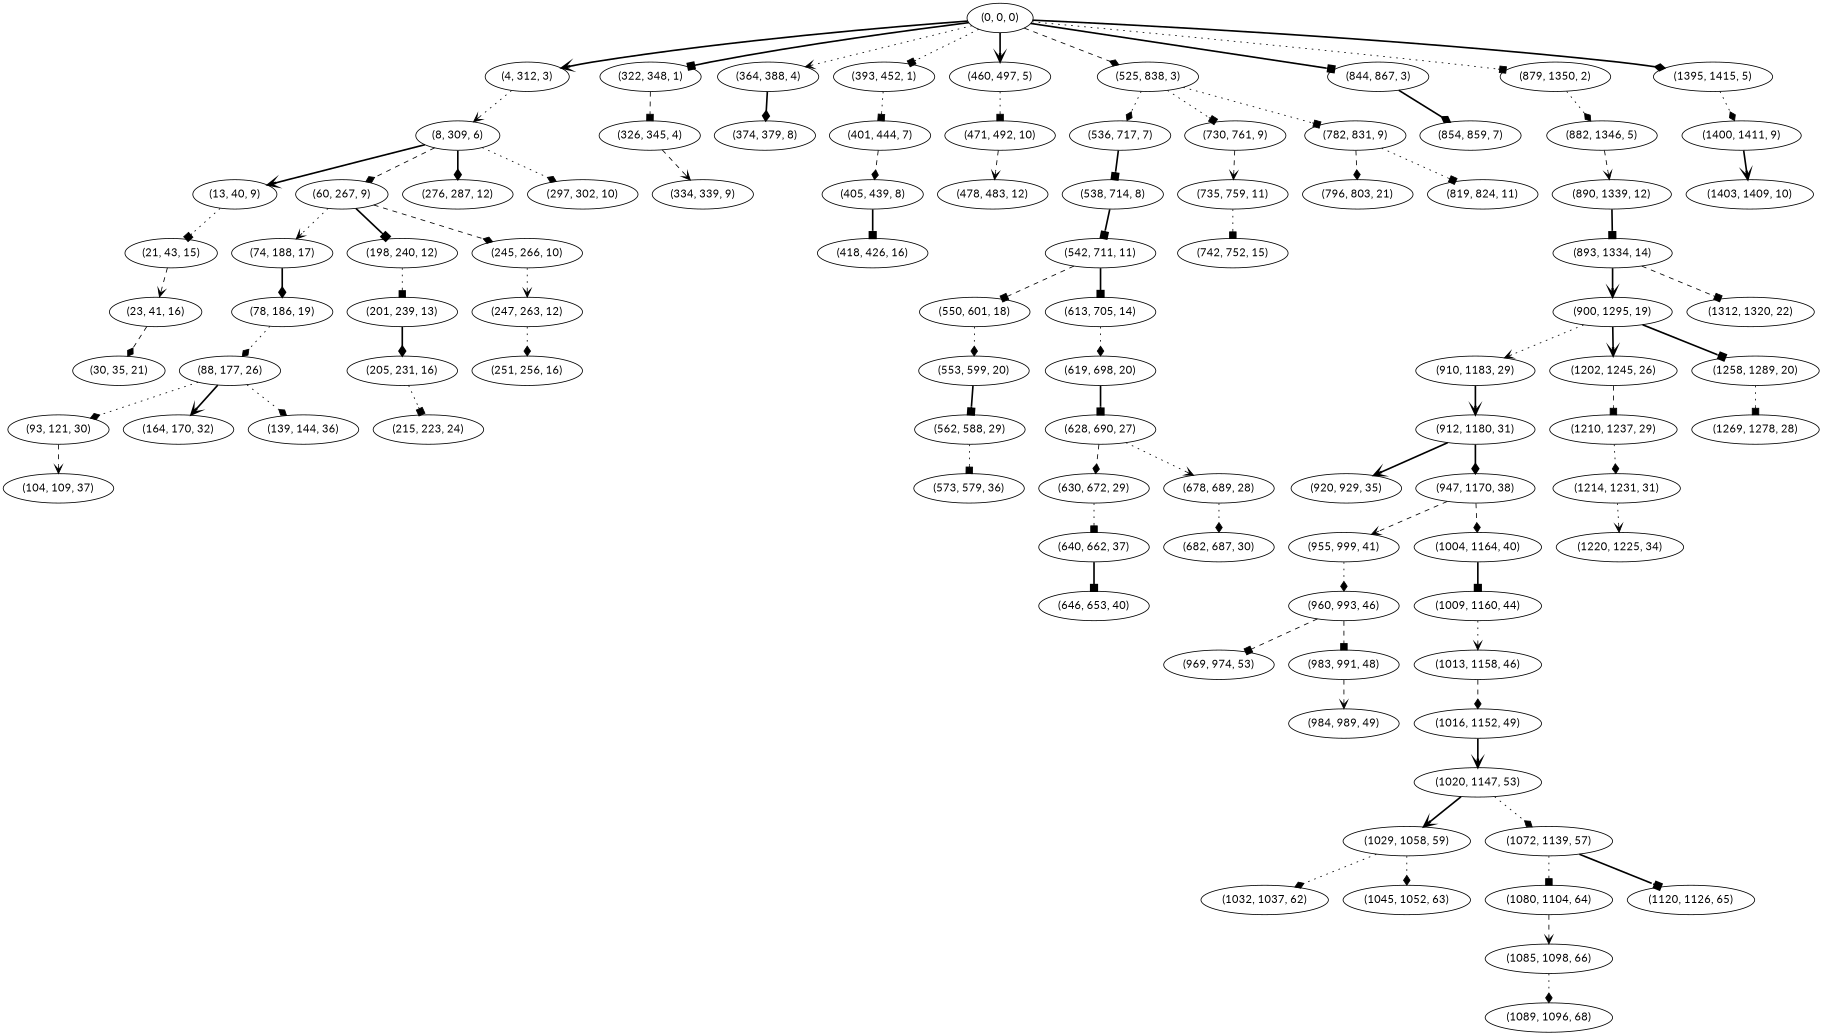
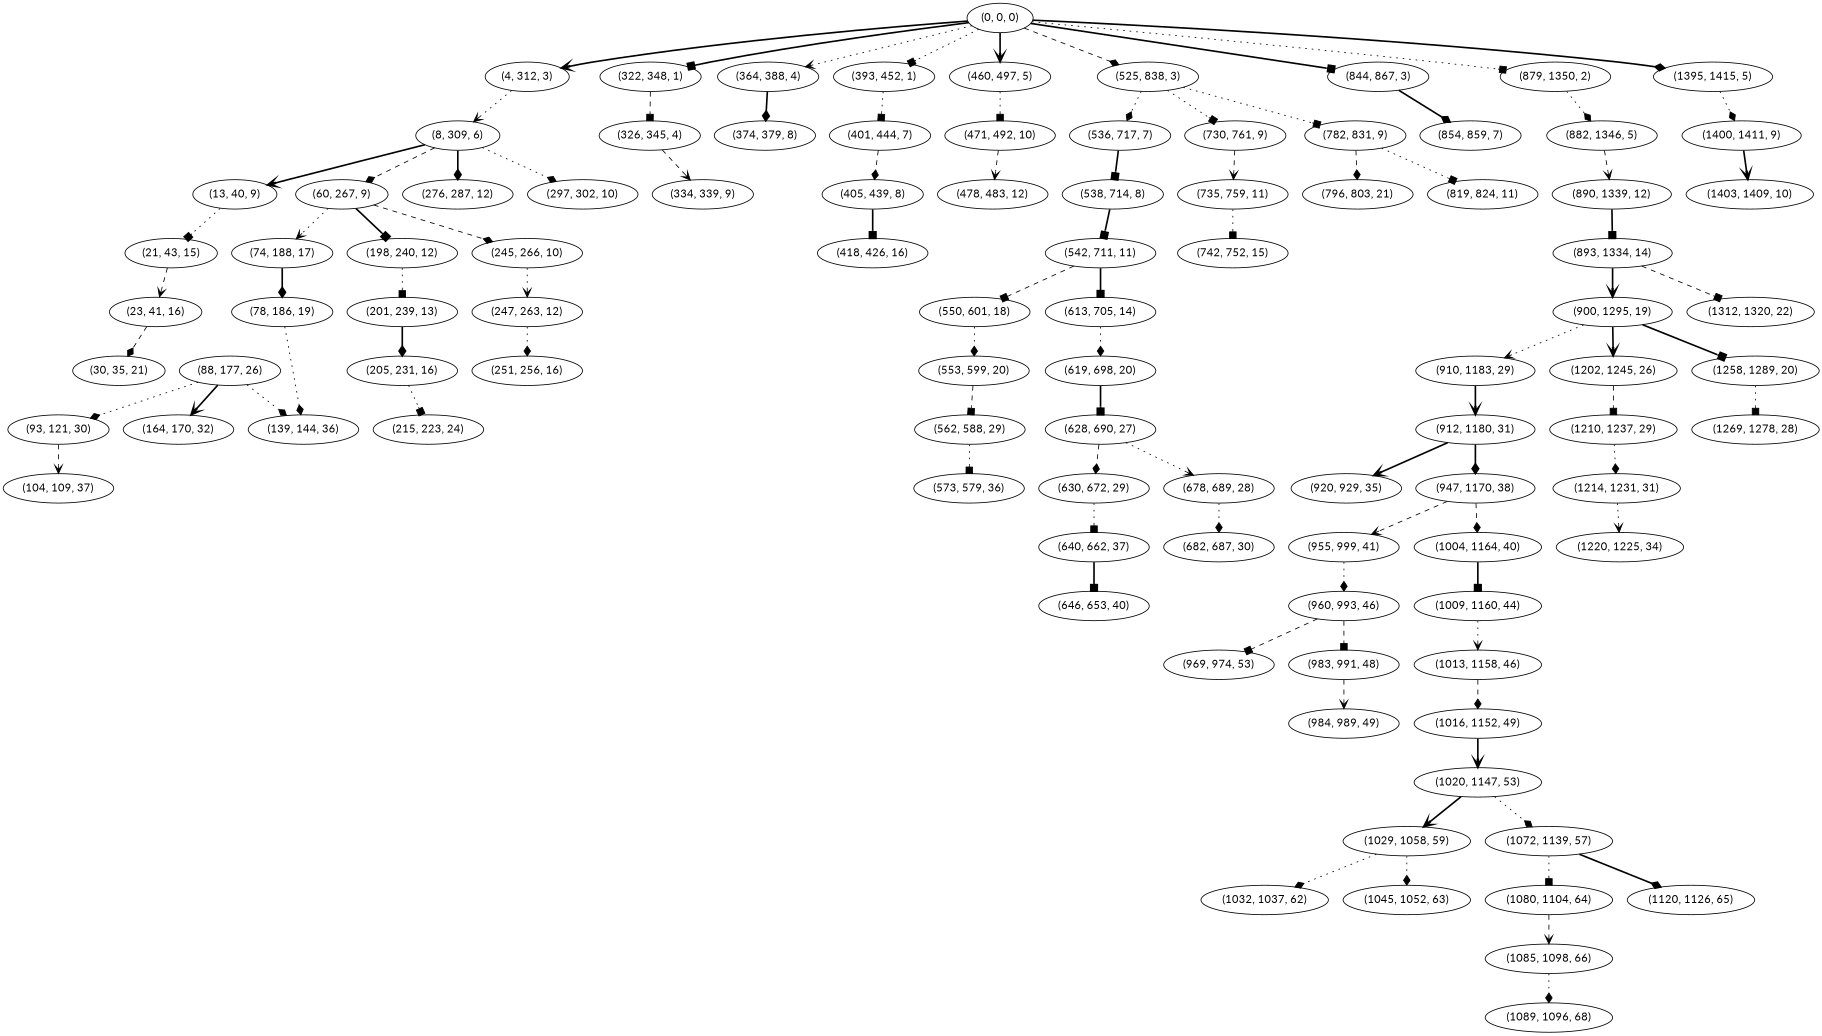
edge "(78, 186, 19)" -> "(88, 177, 26)": now "(78, 186, 19)" -> "(139, 144, 36)"
edge "(553, 599, 20)" -> "(562, 588, 29)": style bold -> dashed
edge "(1072, 1139, 57)" -> "(1120, 1126, 65)": arrowhead box -> diamond
